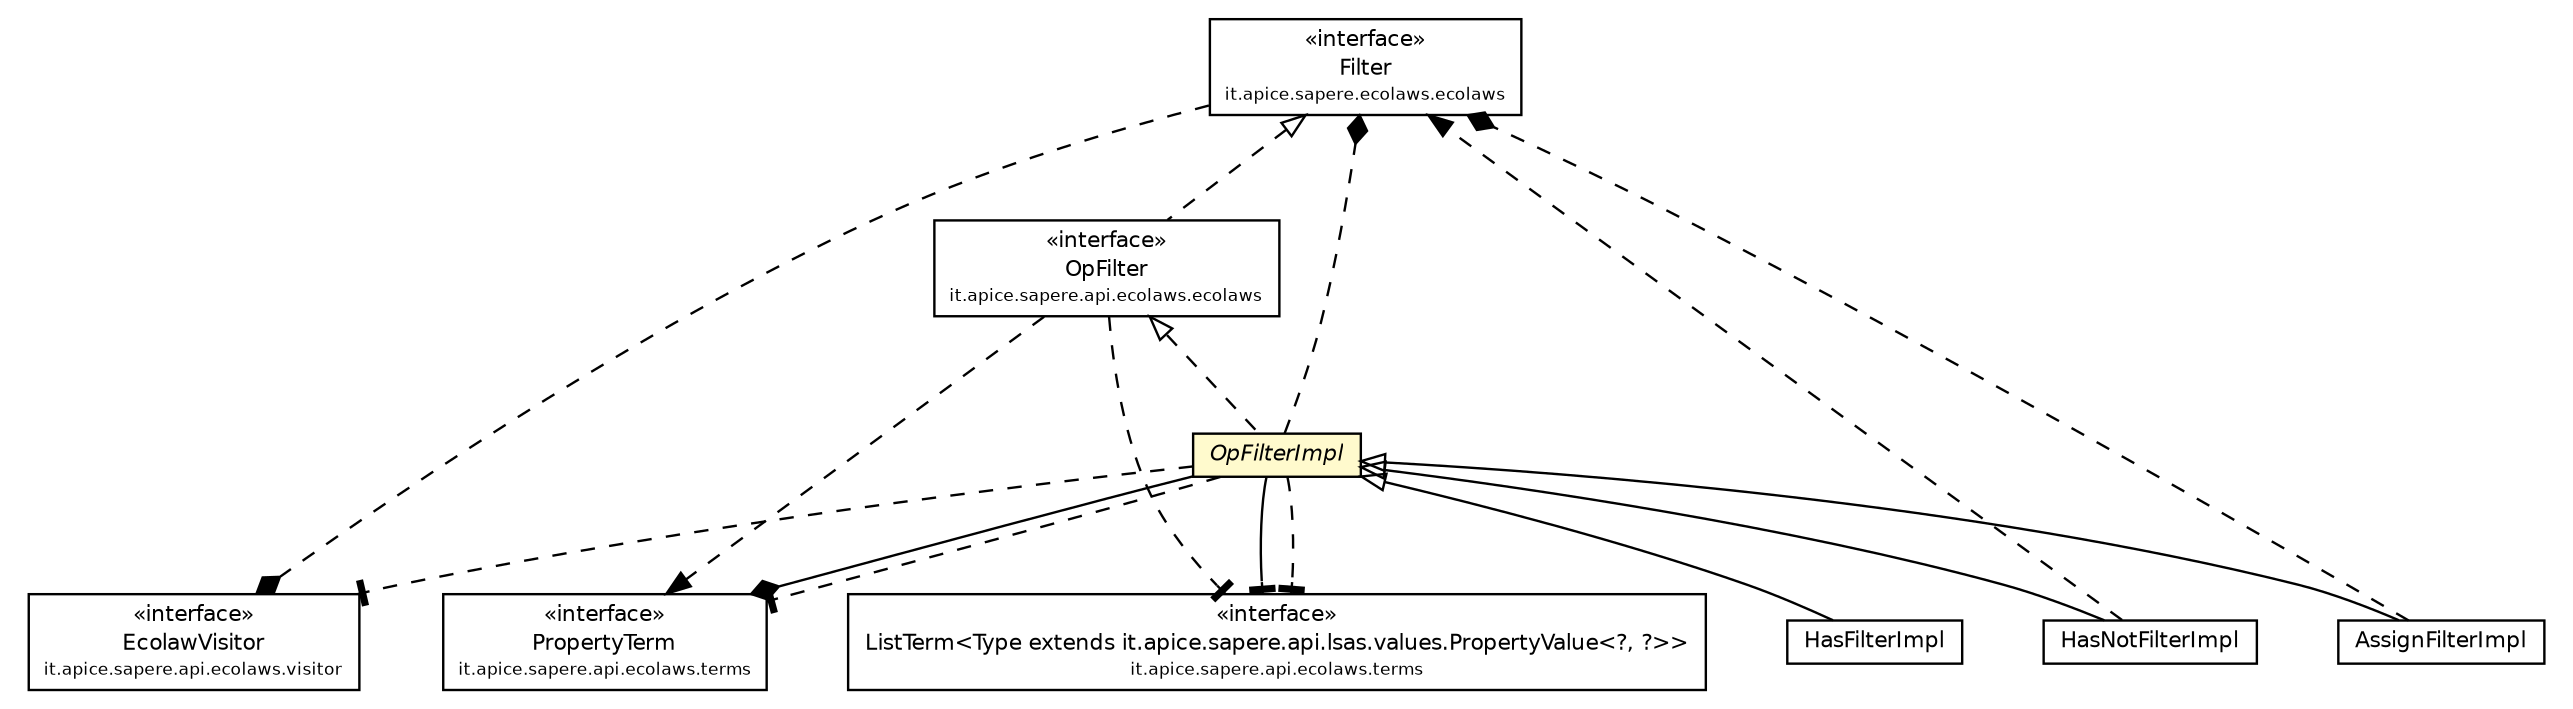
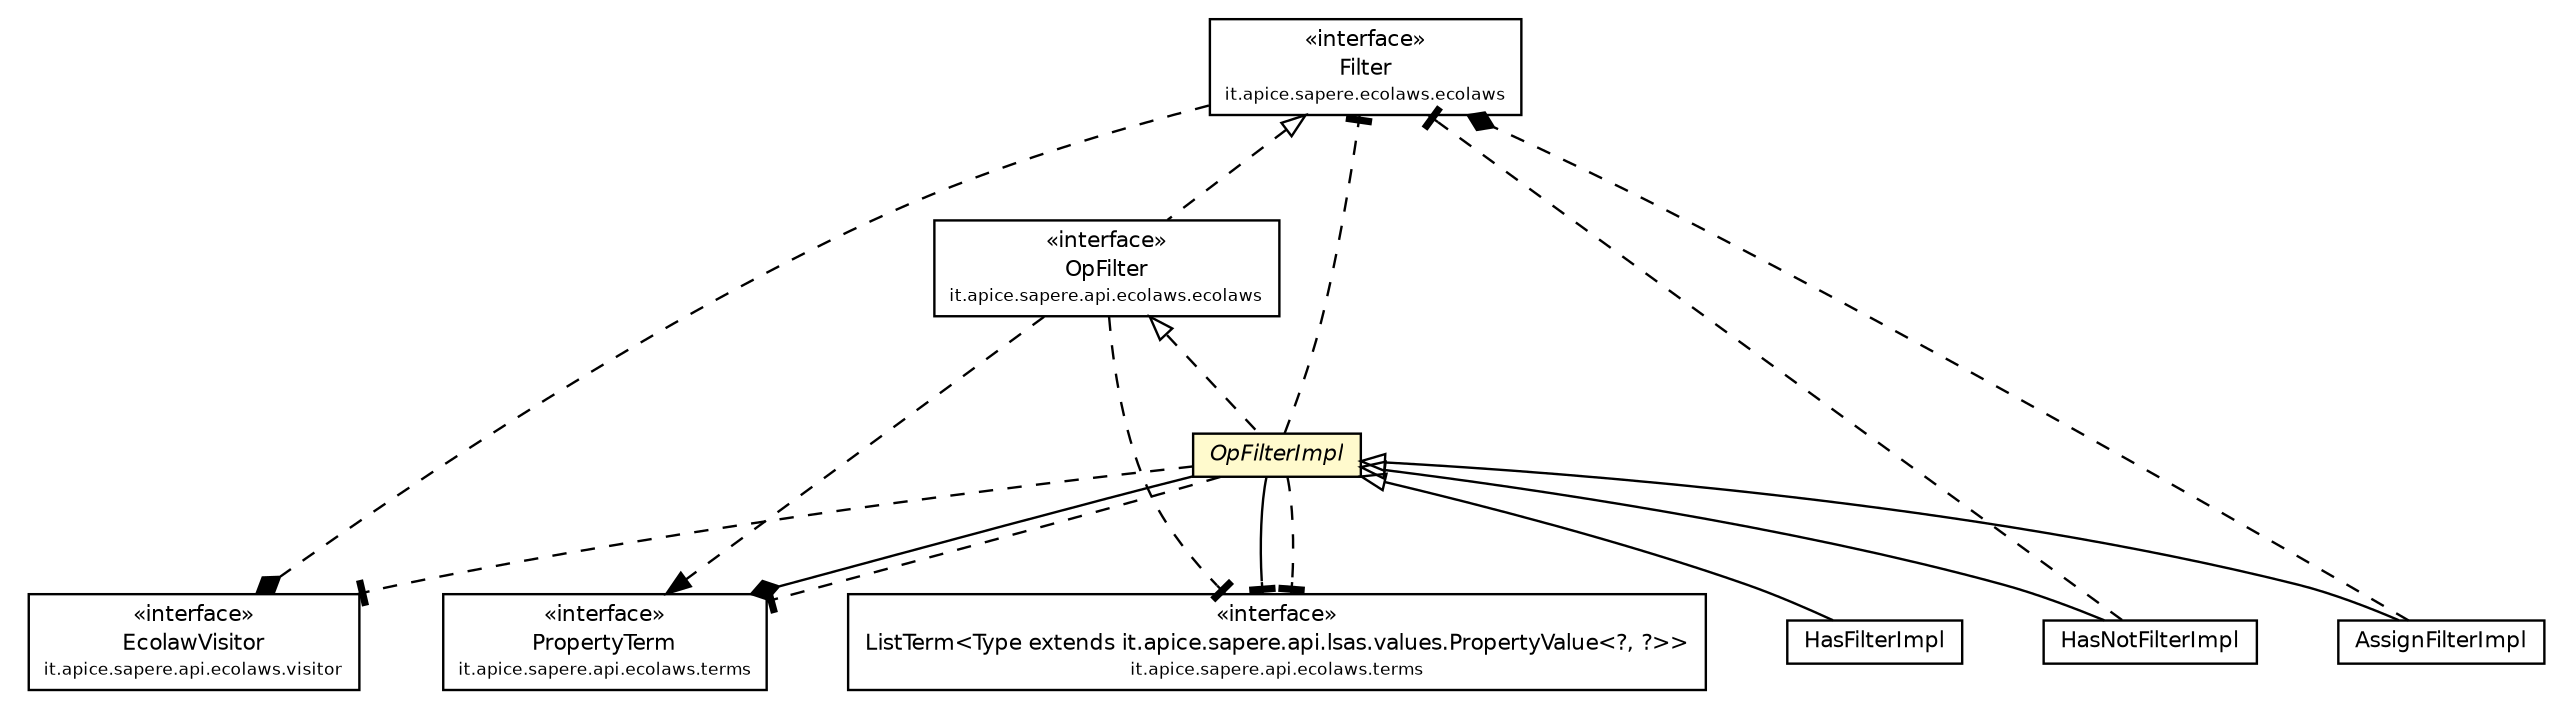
edge "OpFilterImpl" -> "Filter": arrowhead diamond -> tee
edge "HasNotFilterImpl" -> "Filter": arrowhead normal -> tee
